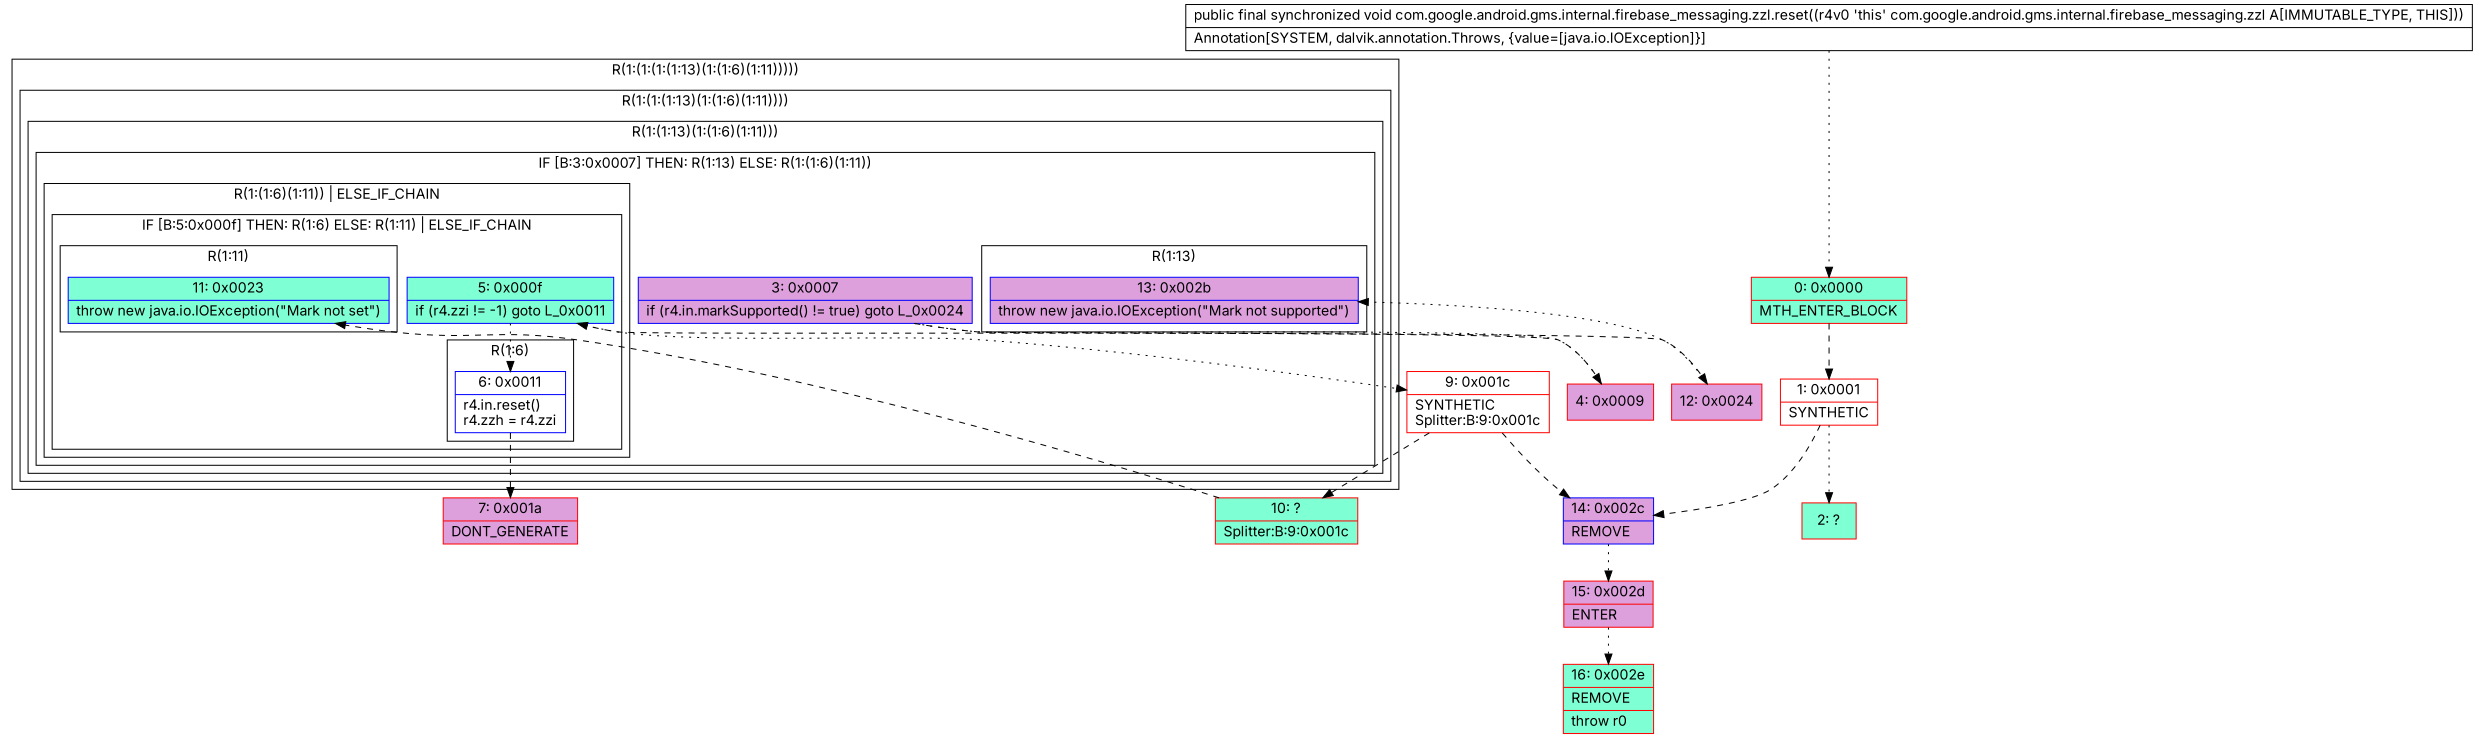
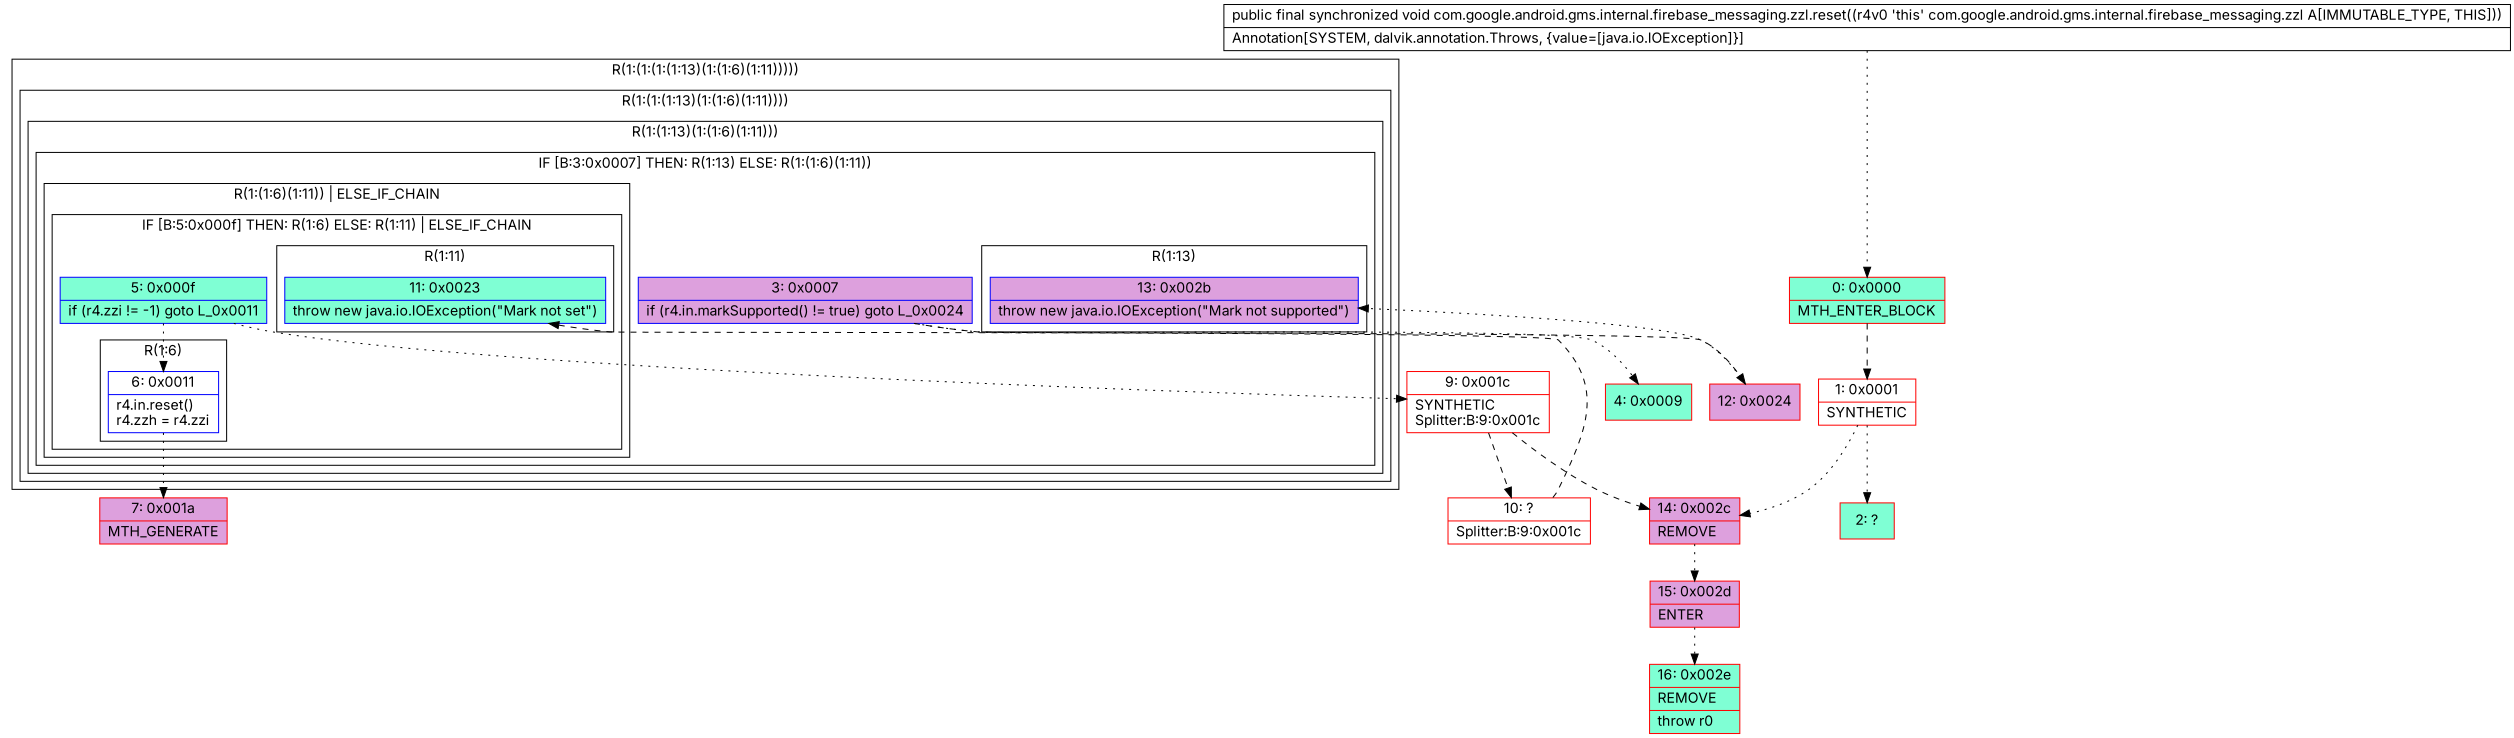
edge "4: 0x0009" -> "5: 0x000f": removed
node "4: 0x0009": fillcolor plum -> aquamarine
edge "6: 0x0011" -> "7: 0x001a": style dashed -> dotted
edge "1: 0x0001" -> "14: 0x002c": style dashed -> dotted
node "10: ?": fillcolor aquamarine -> white
node "14: 0x002c": color blue -> red
node "7: 0x001a": text "DONT_GENERATE" -> "MTH_GENERATE"
